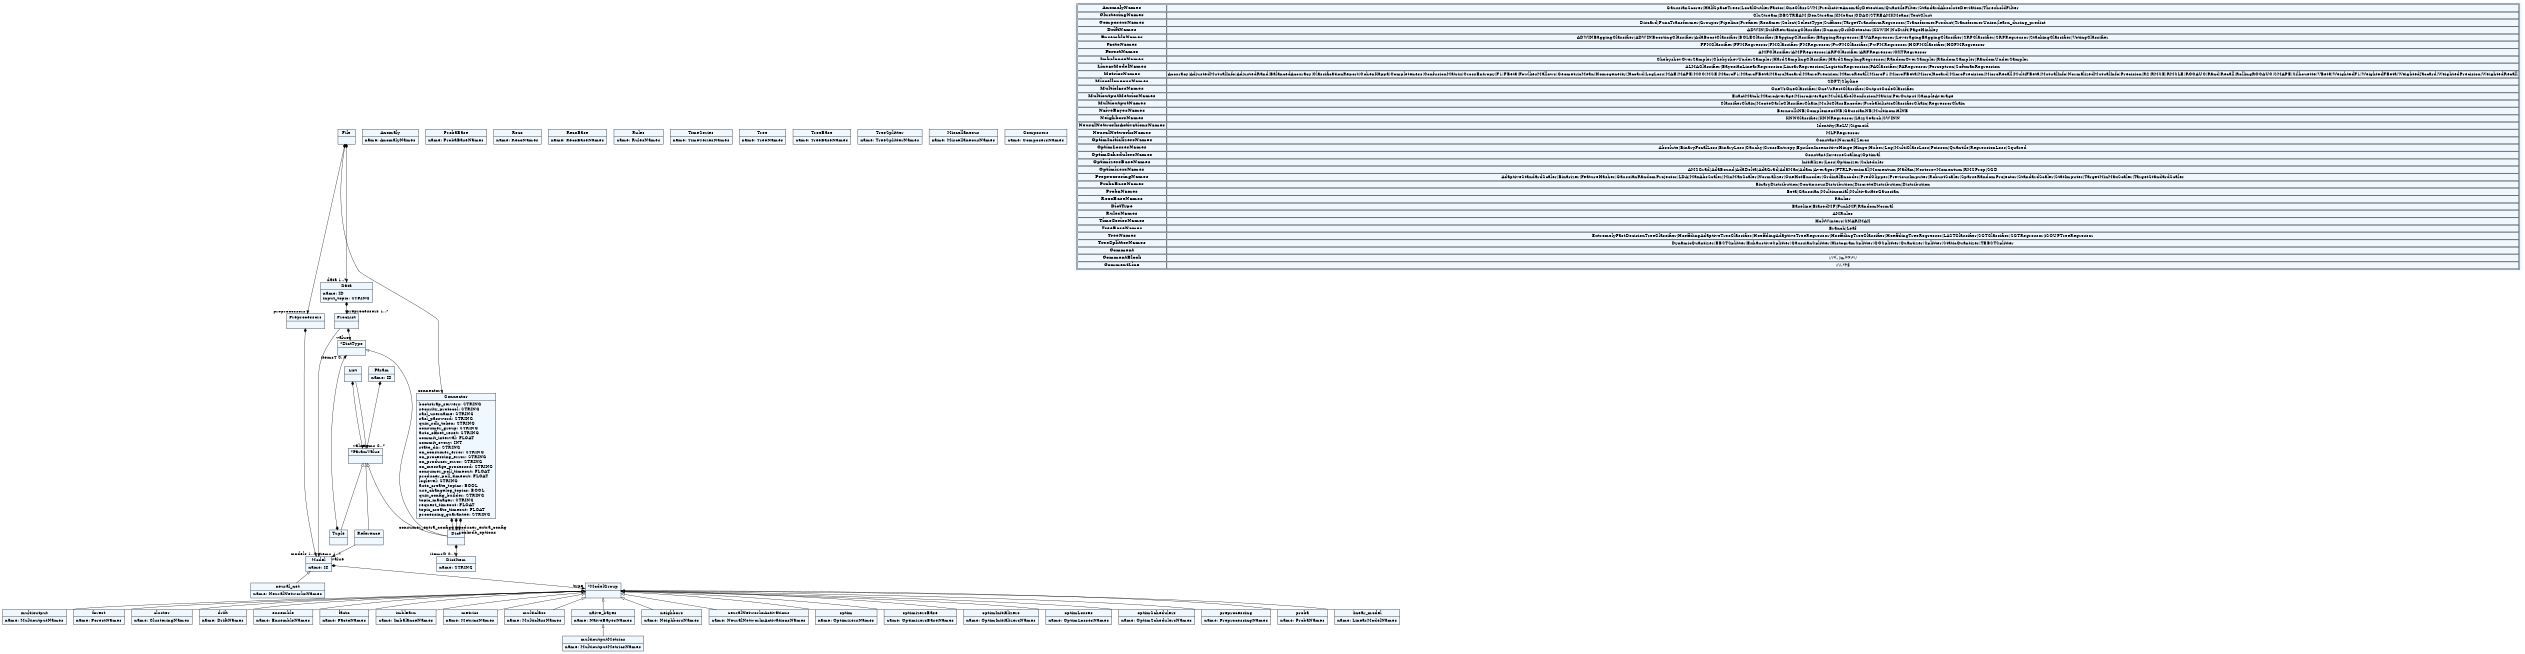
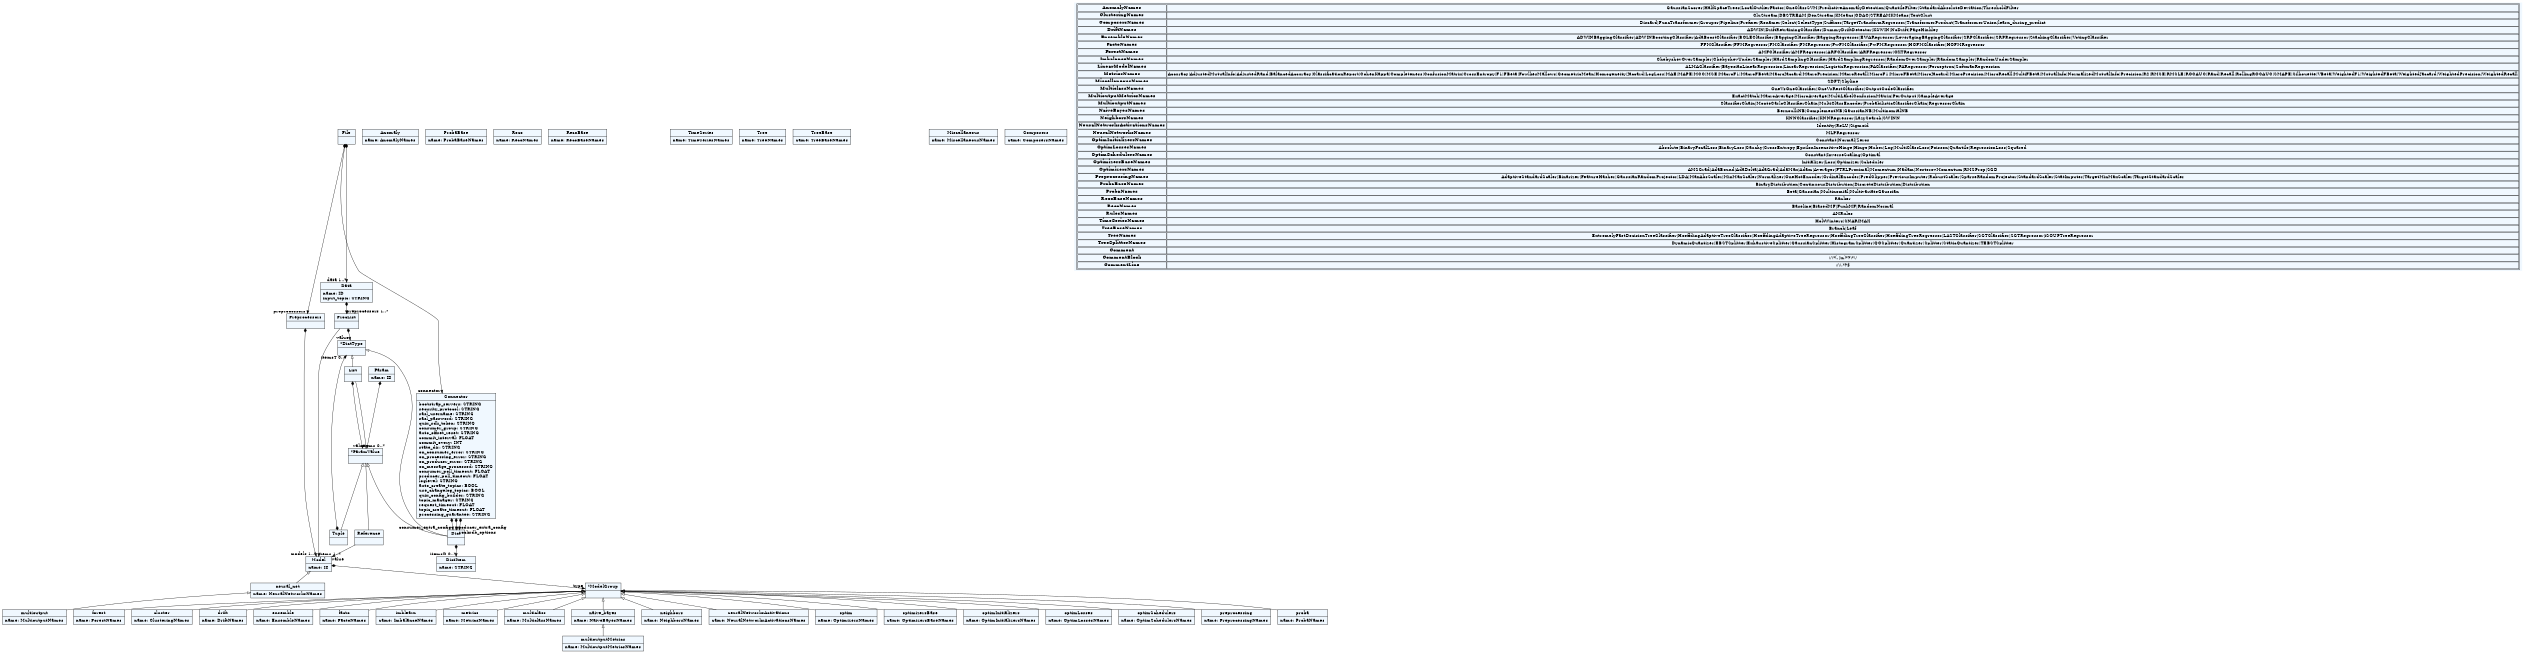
node "Rules": removed
node "TreeSplitter": removed
node "AnomalyNames": text "DictType" -> "RecoNames"
edge "List" -> "*DictType": added
edge "multioutput" -> "*ModelGroup": now "multioutput" -> "neural_net"
node "linear_model": removed
